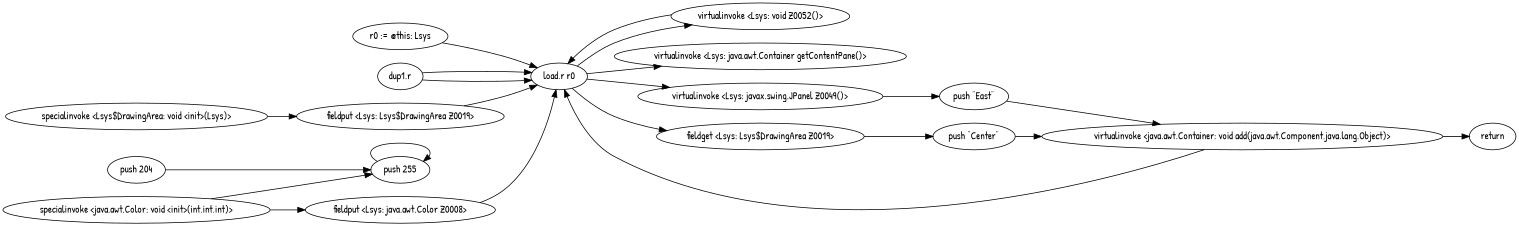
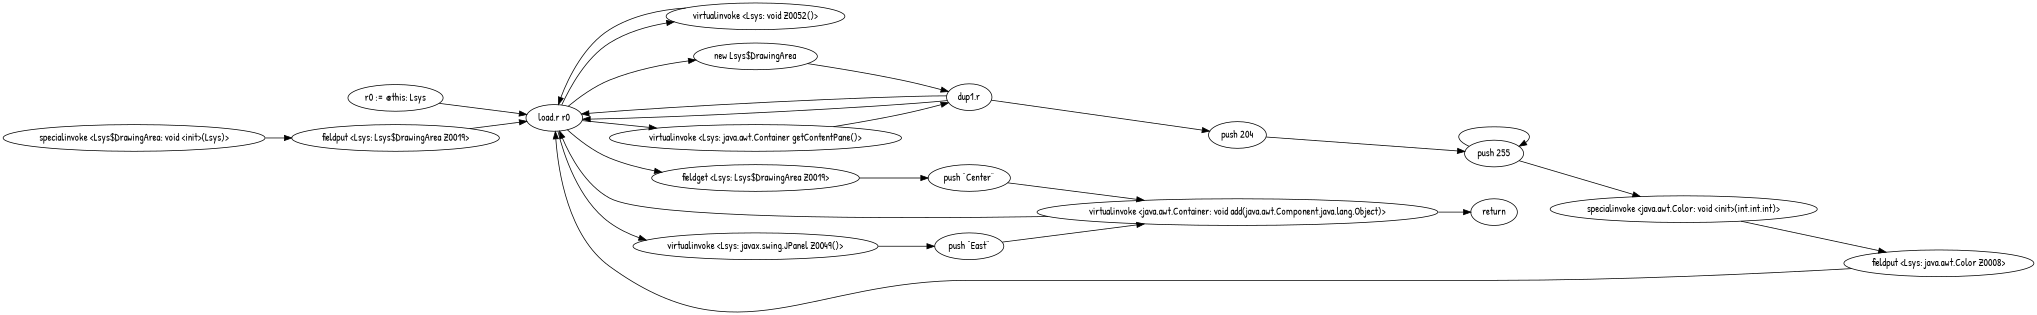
node "new Lsys$DrawingArea": added
edge "dup1.r" -> "push 204": added
edge "virtualinvoke <Lsys: java.awt.Container getContentPane()>" -> "dup1.r": added
edge "specialinvoke <java.awt.Color: void <init>(int,int,int)>" -> "push 255": reversed
